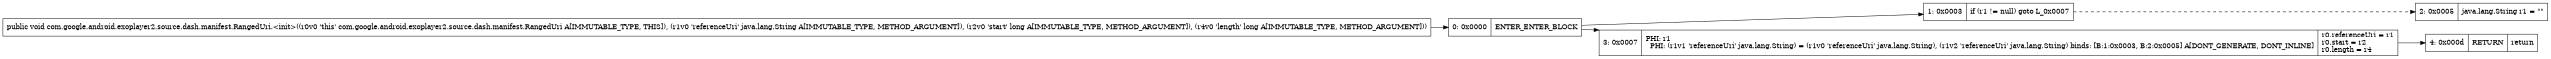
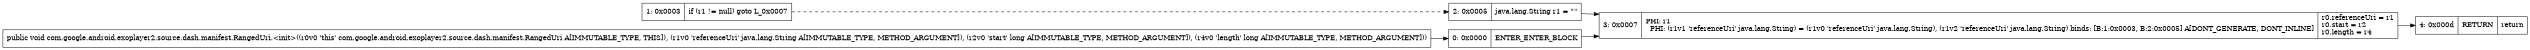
edge "2: 0x0005" -> "3: 0x0007": added
edge "0: 0x0000" -> "1: 0x0003": removed
